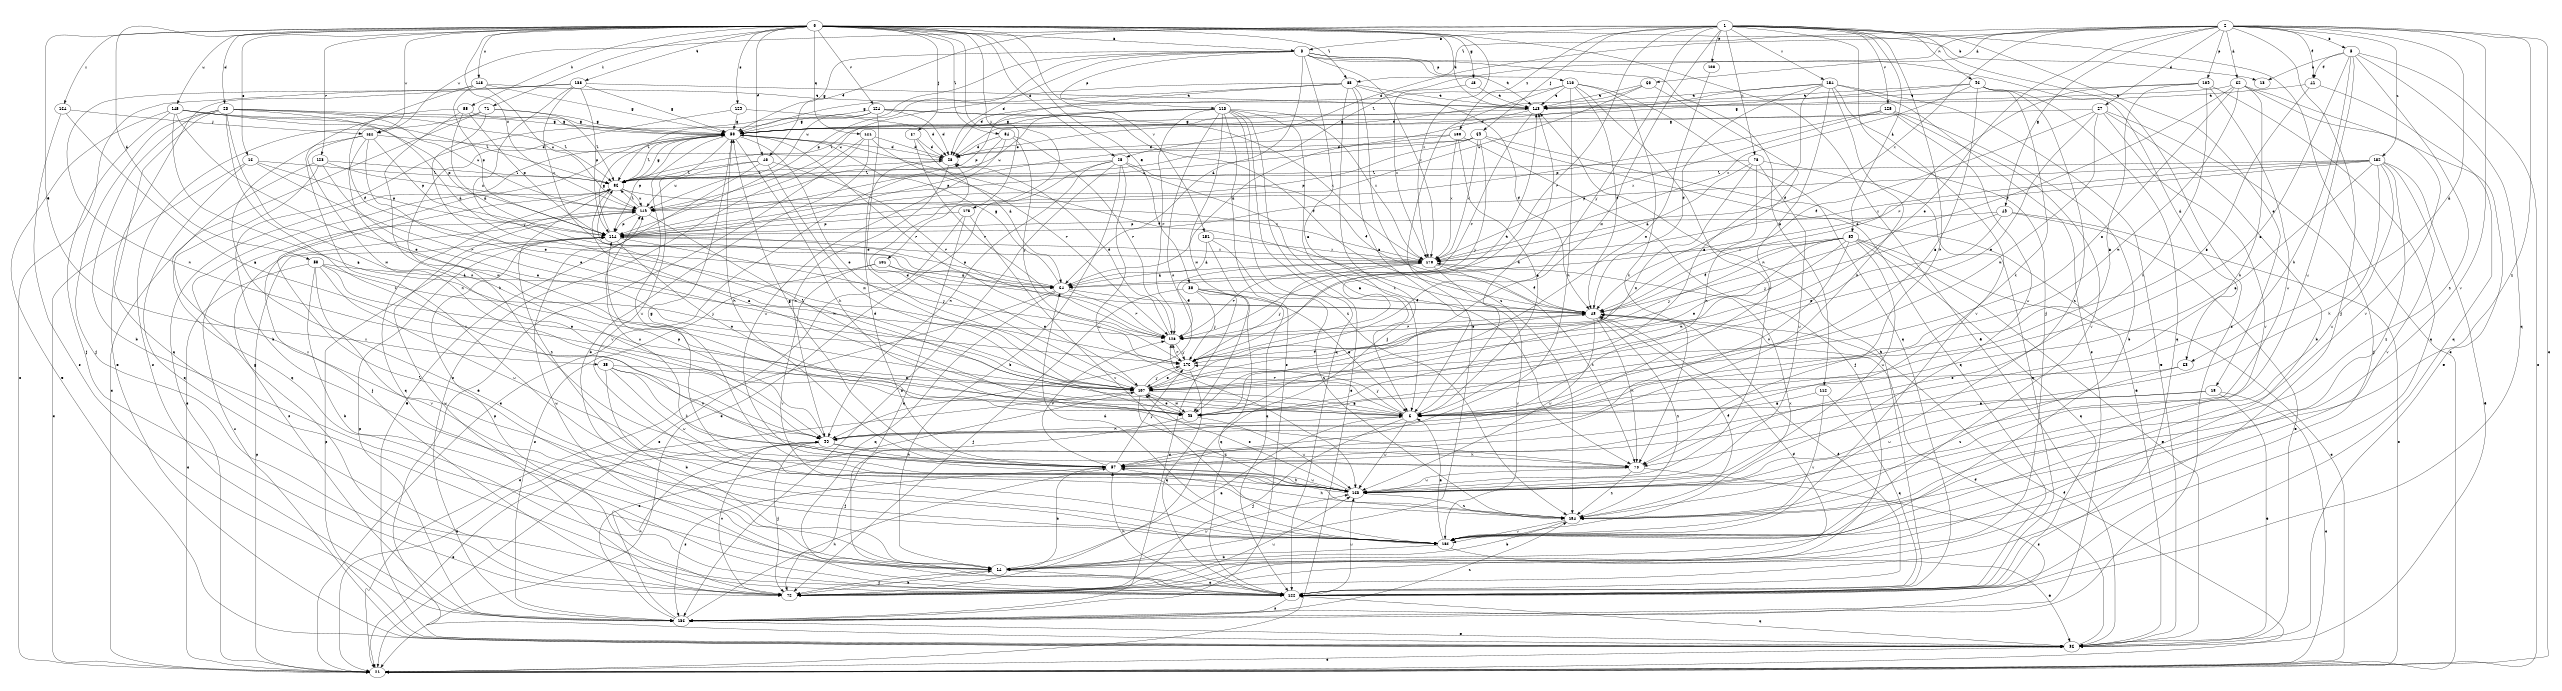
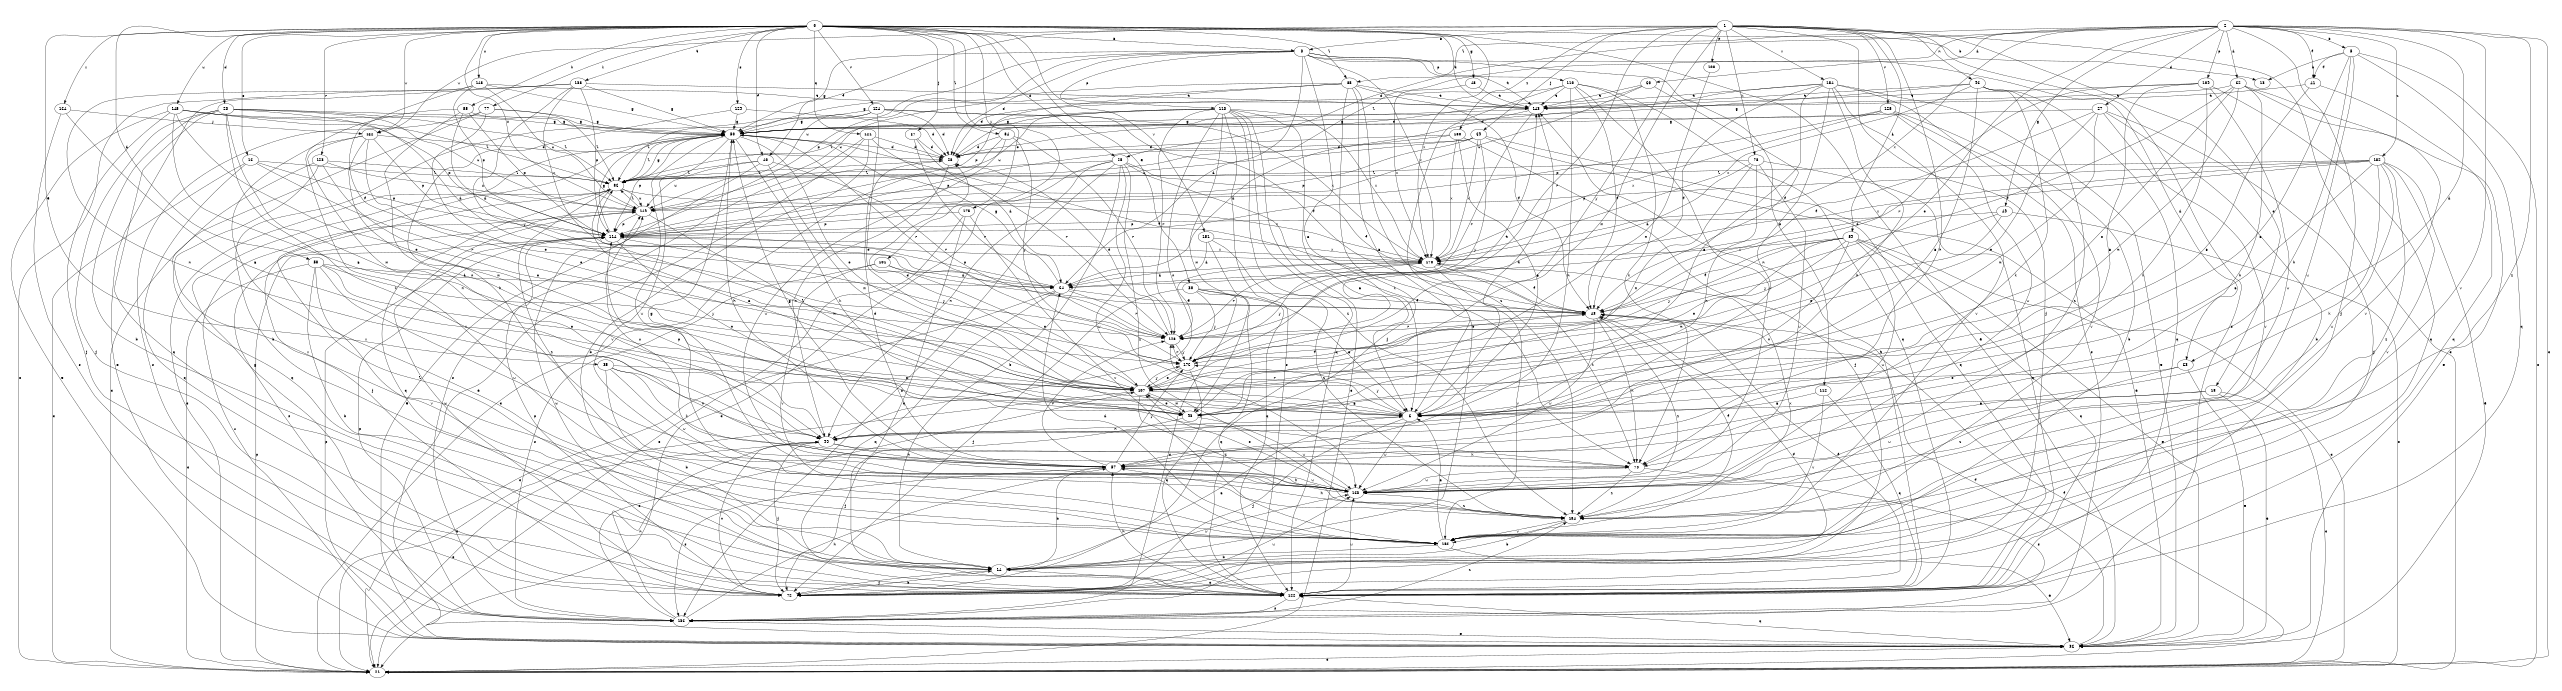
node "71": label "71" -> "77"
edge "49" -> "36": now "63" -> "36"
edge "5" -> "184": now "25" -> "184"
edge "114" -> "72": reversed
